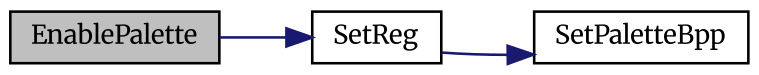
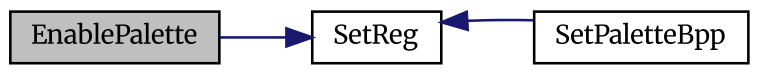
edge "SetReg" -> "SetPaletteBpp": reversed
